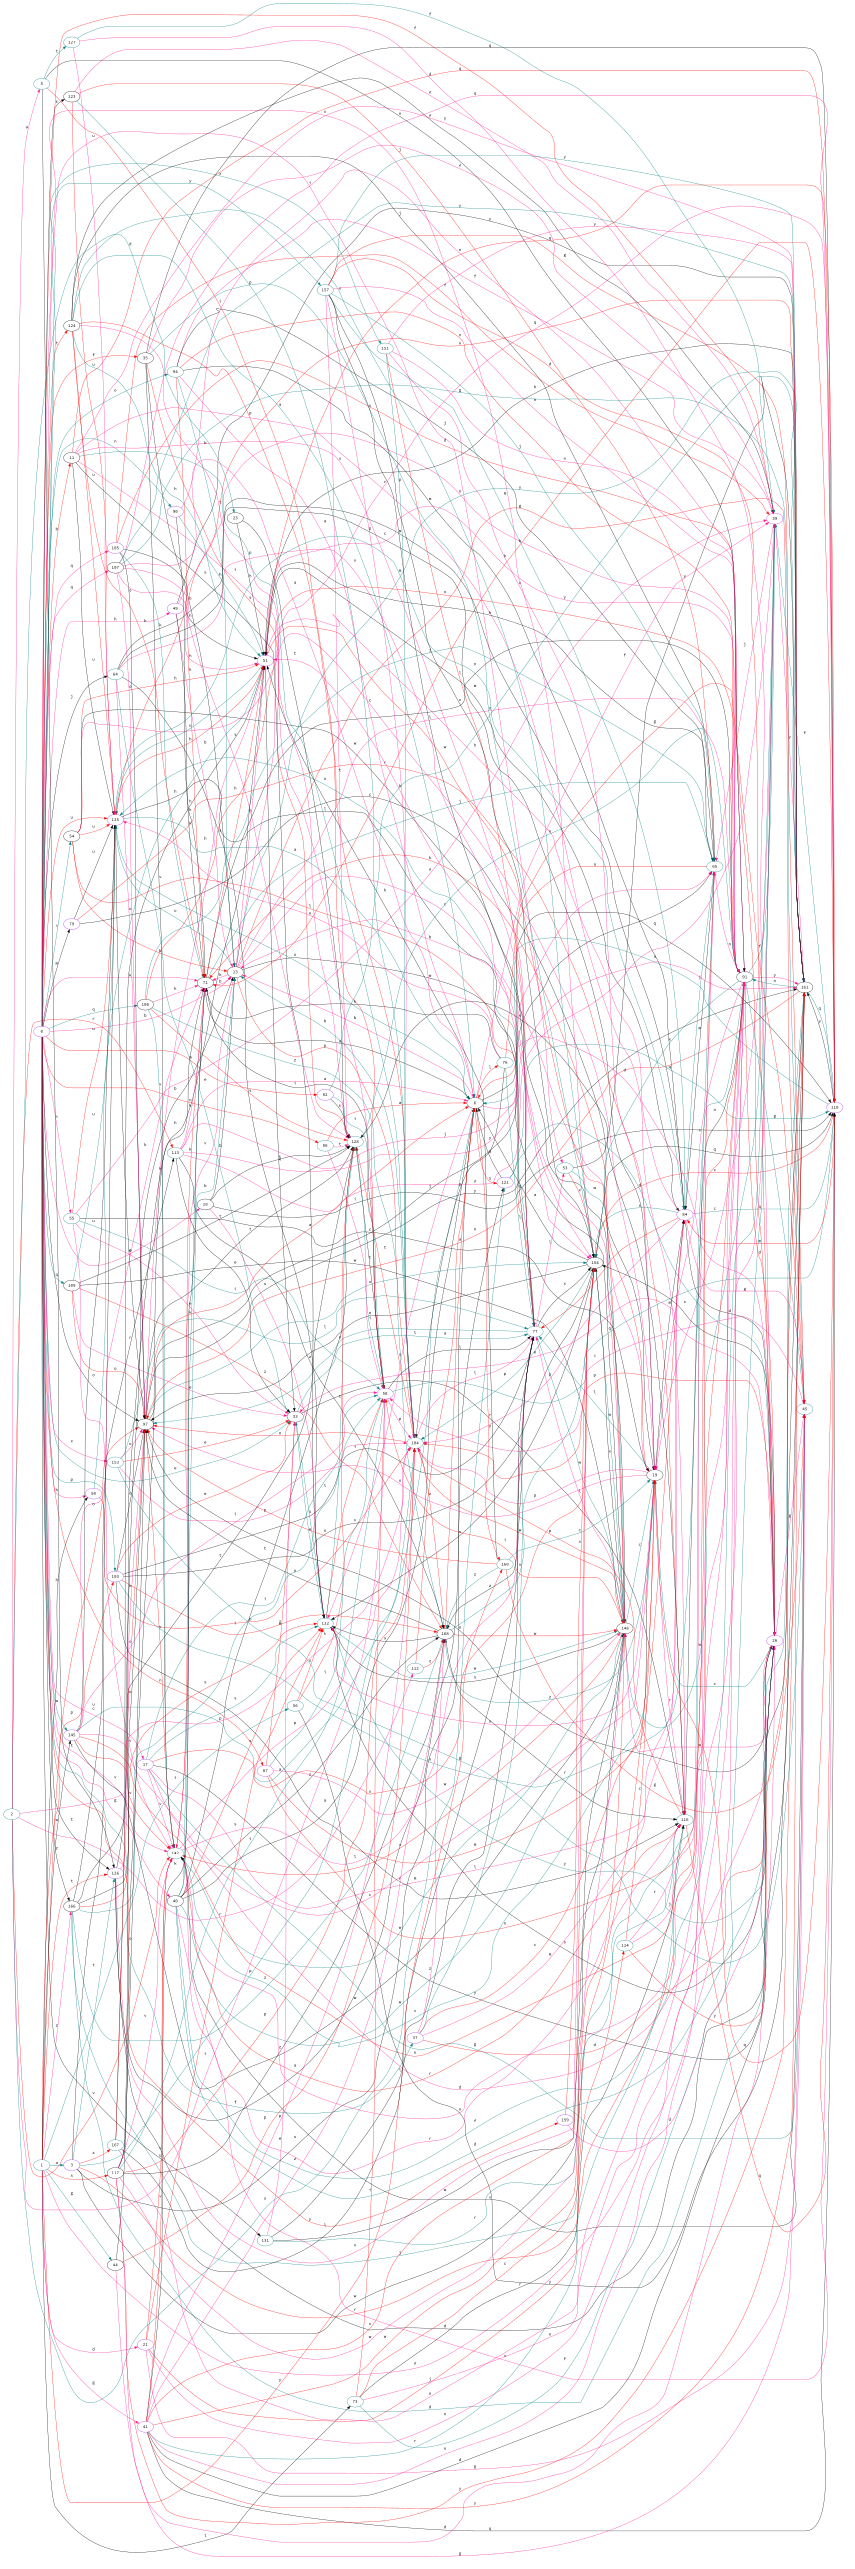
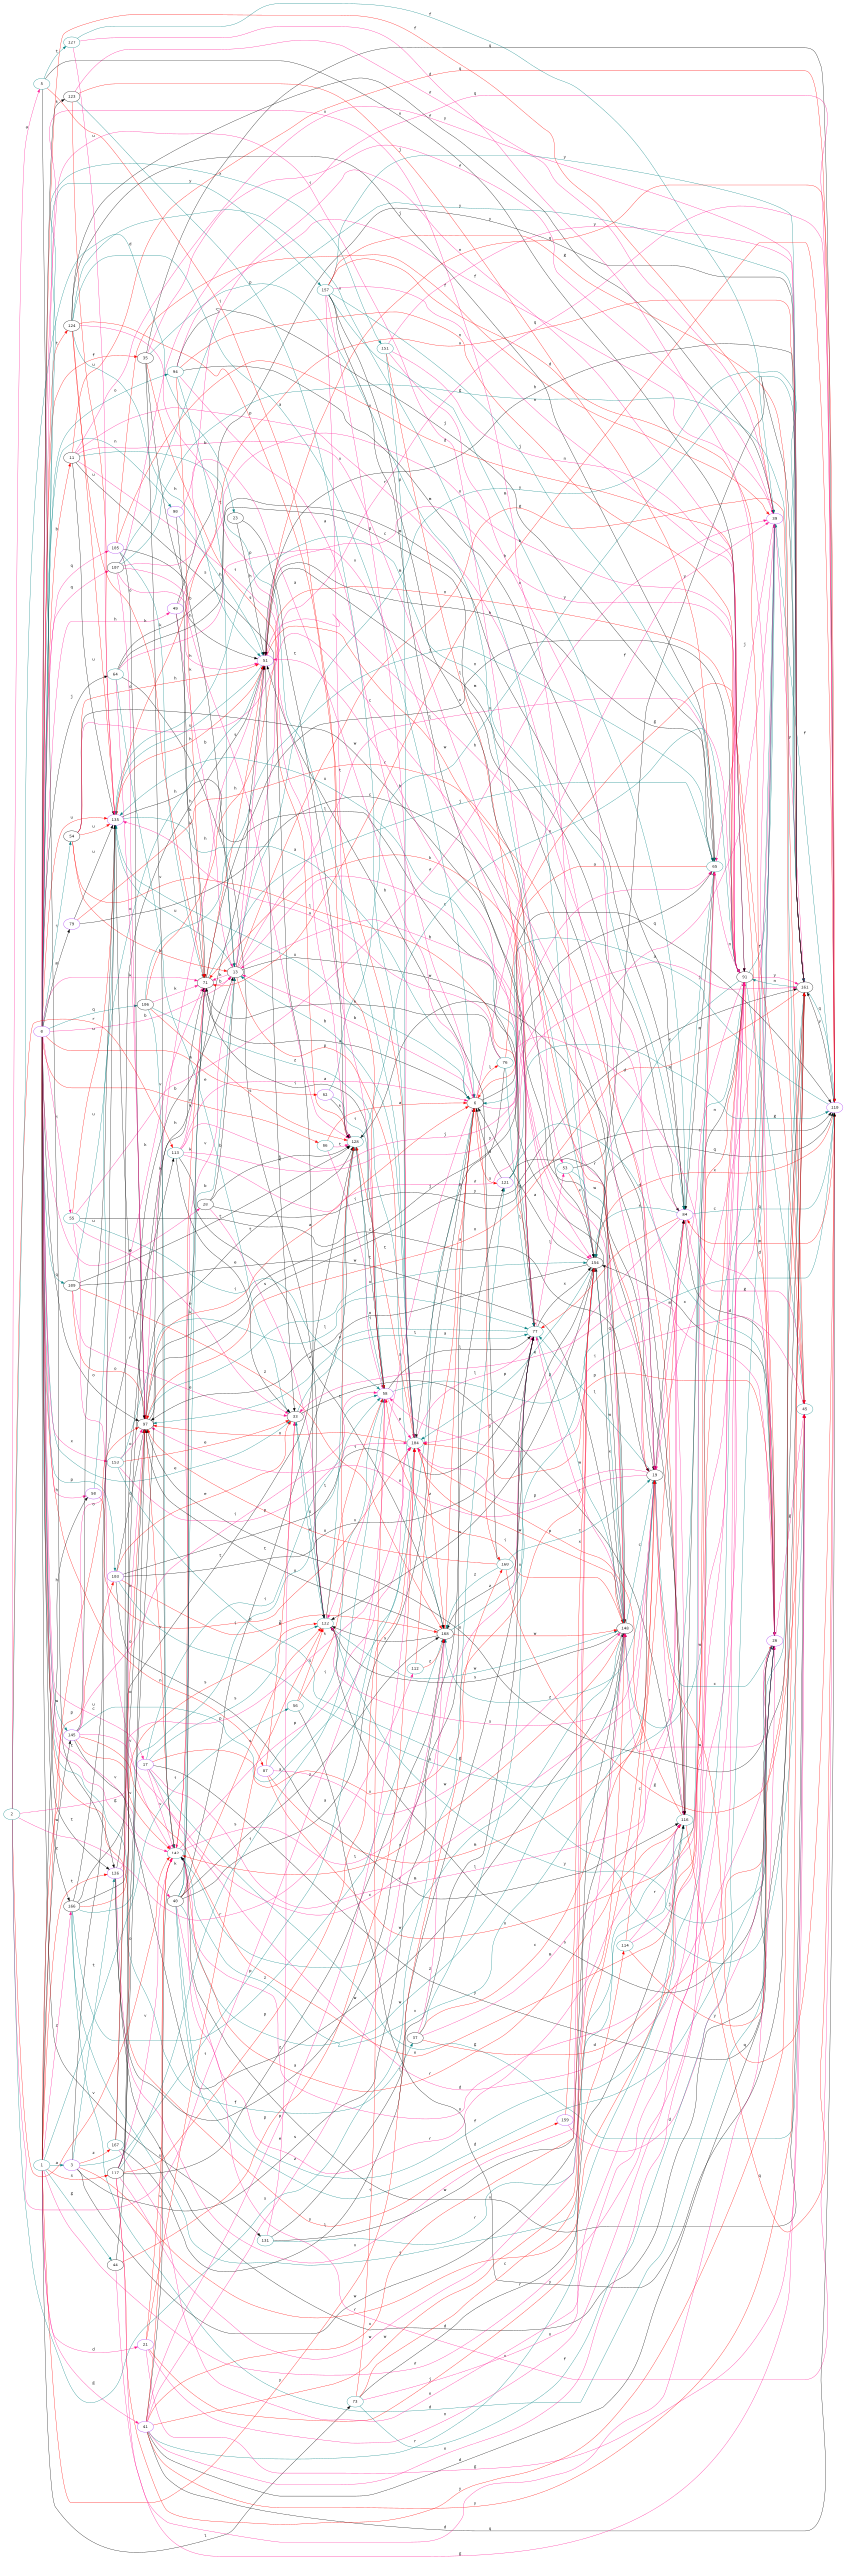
edge "168" -> "116": now "121" -> "116"
node "37": color purple -> black
